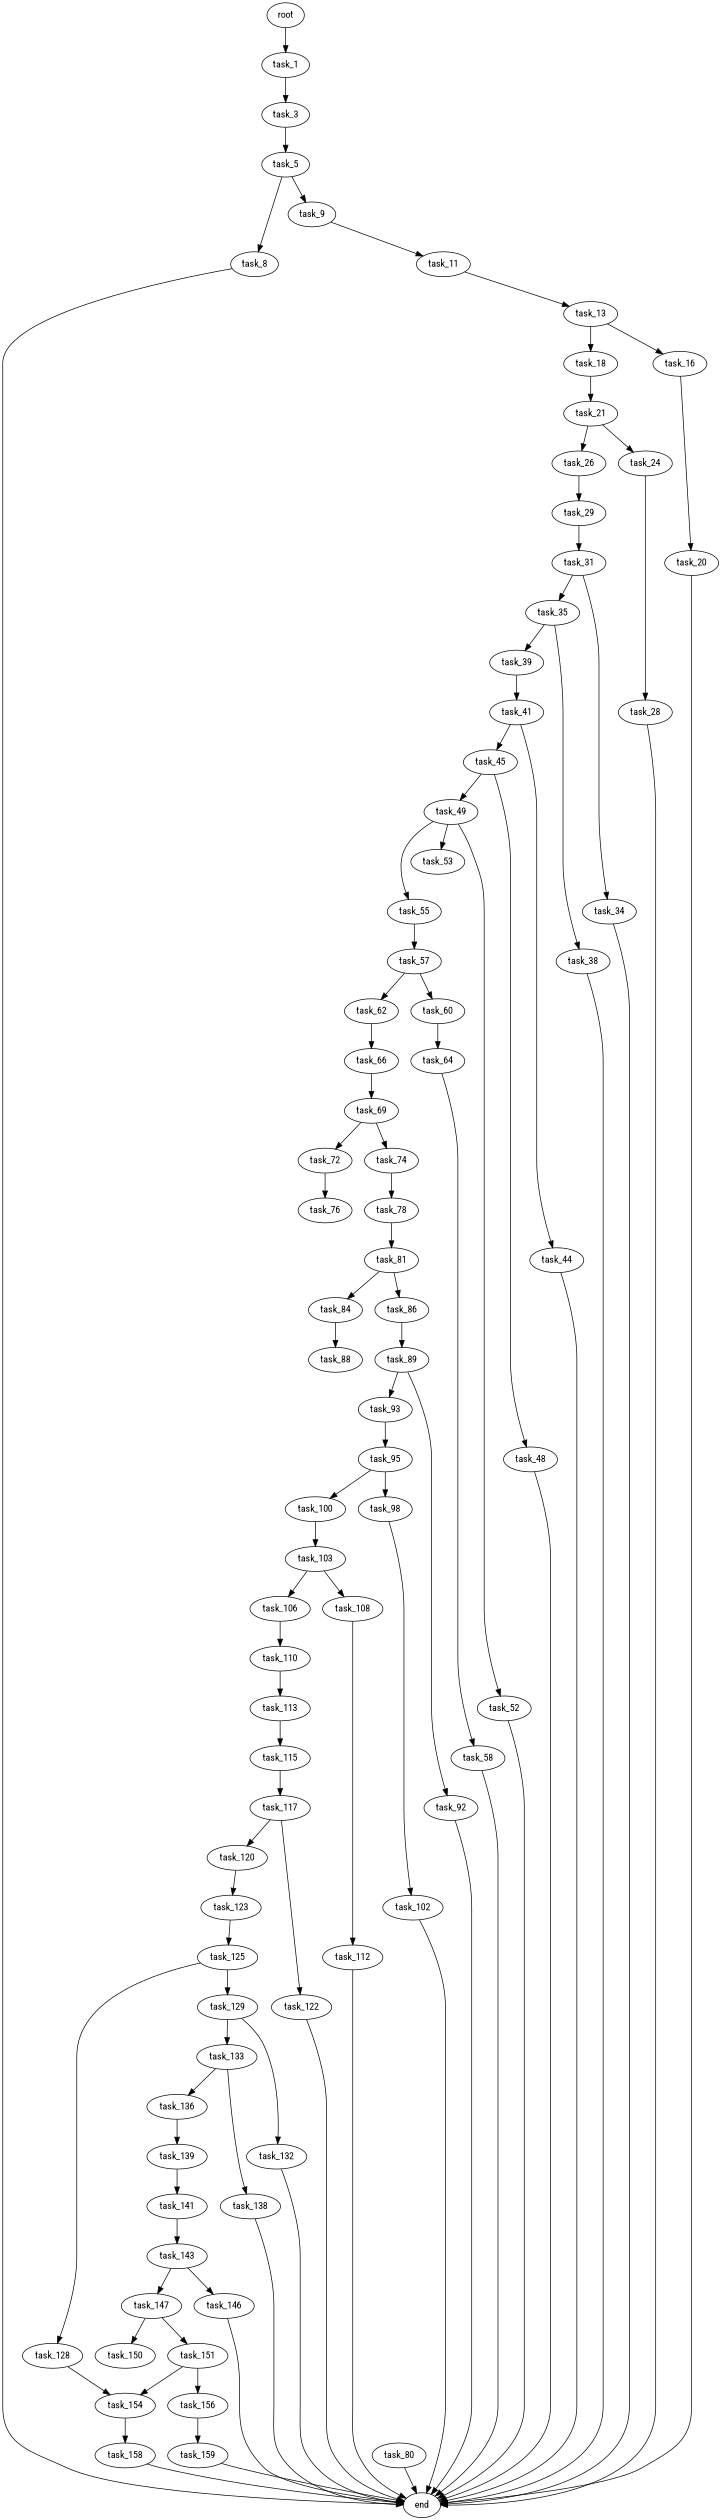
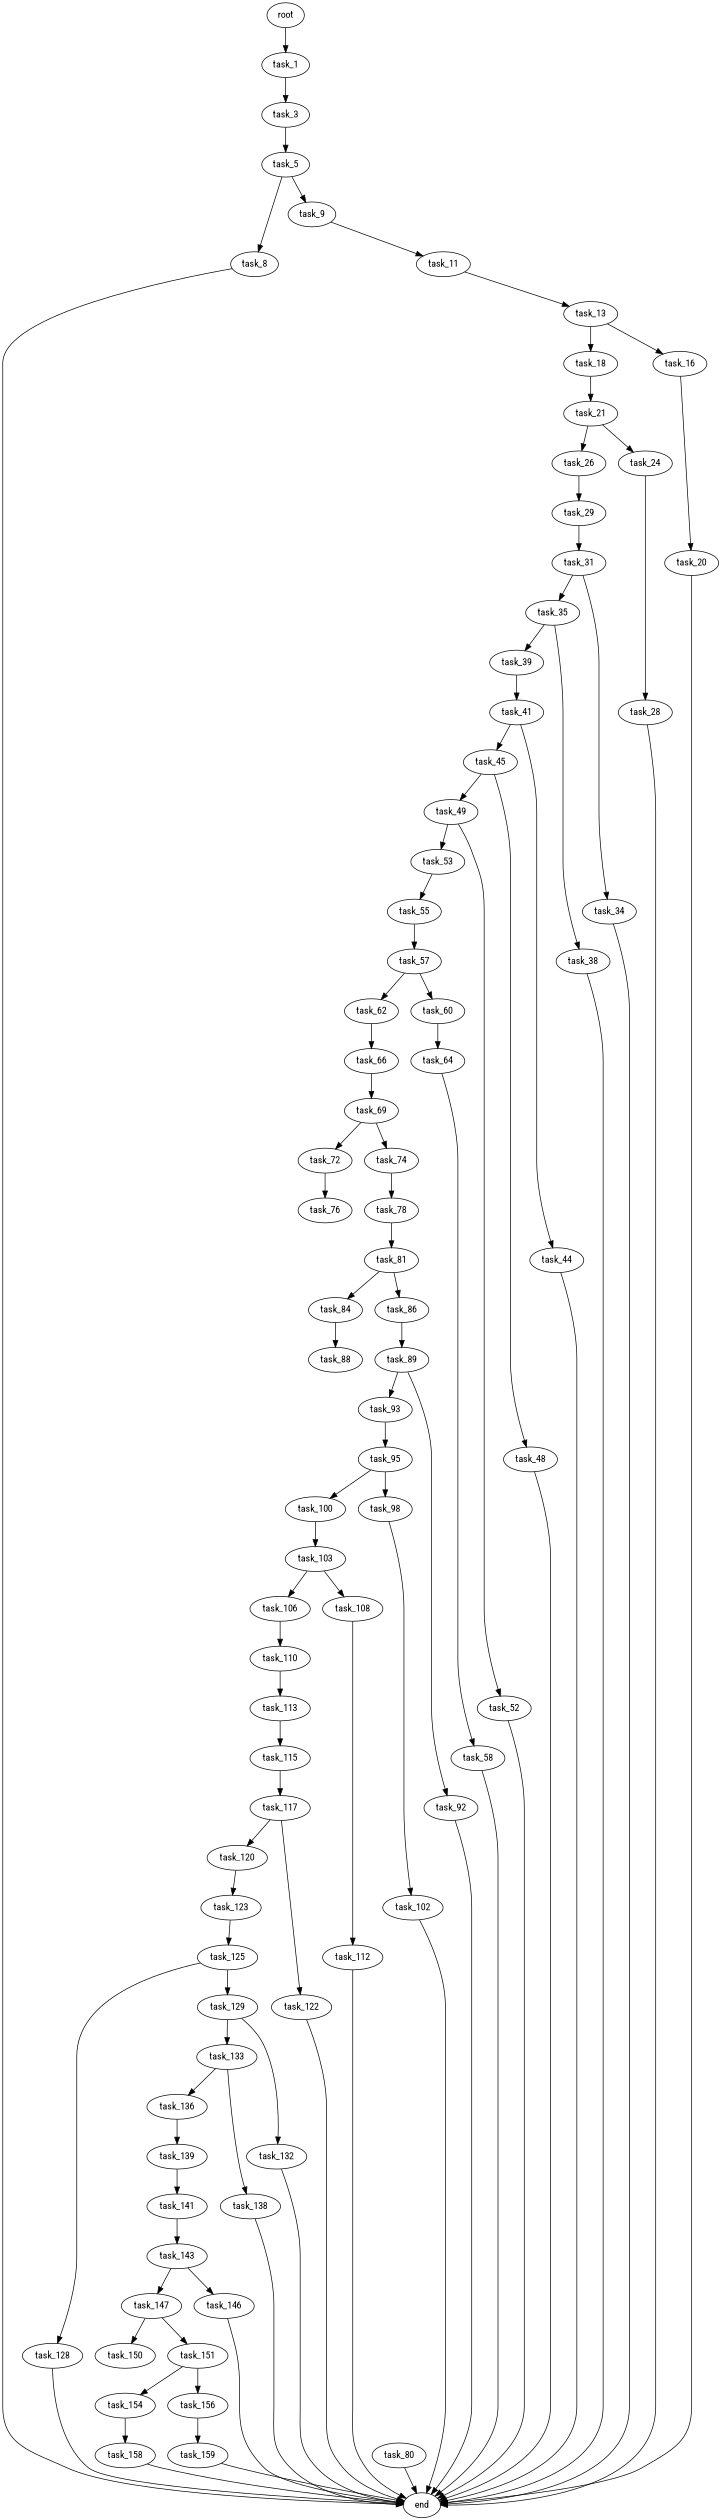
edge "task_49" -> "task_55": now "task_53" -> "task_55"
edge "task_128" -> "task_154": now "task_128" -> "end"
